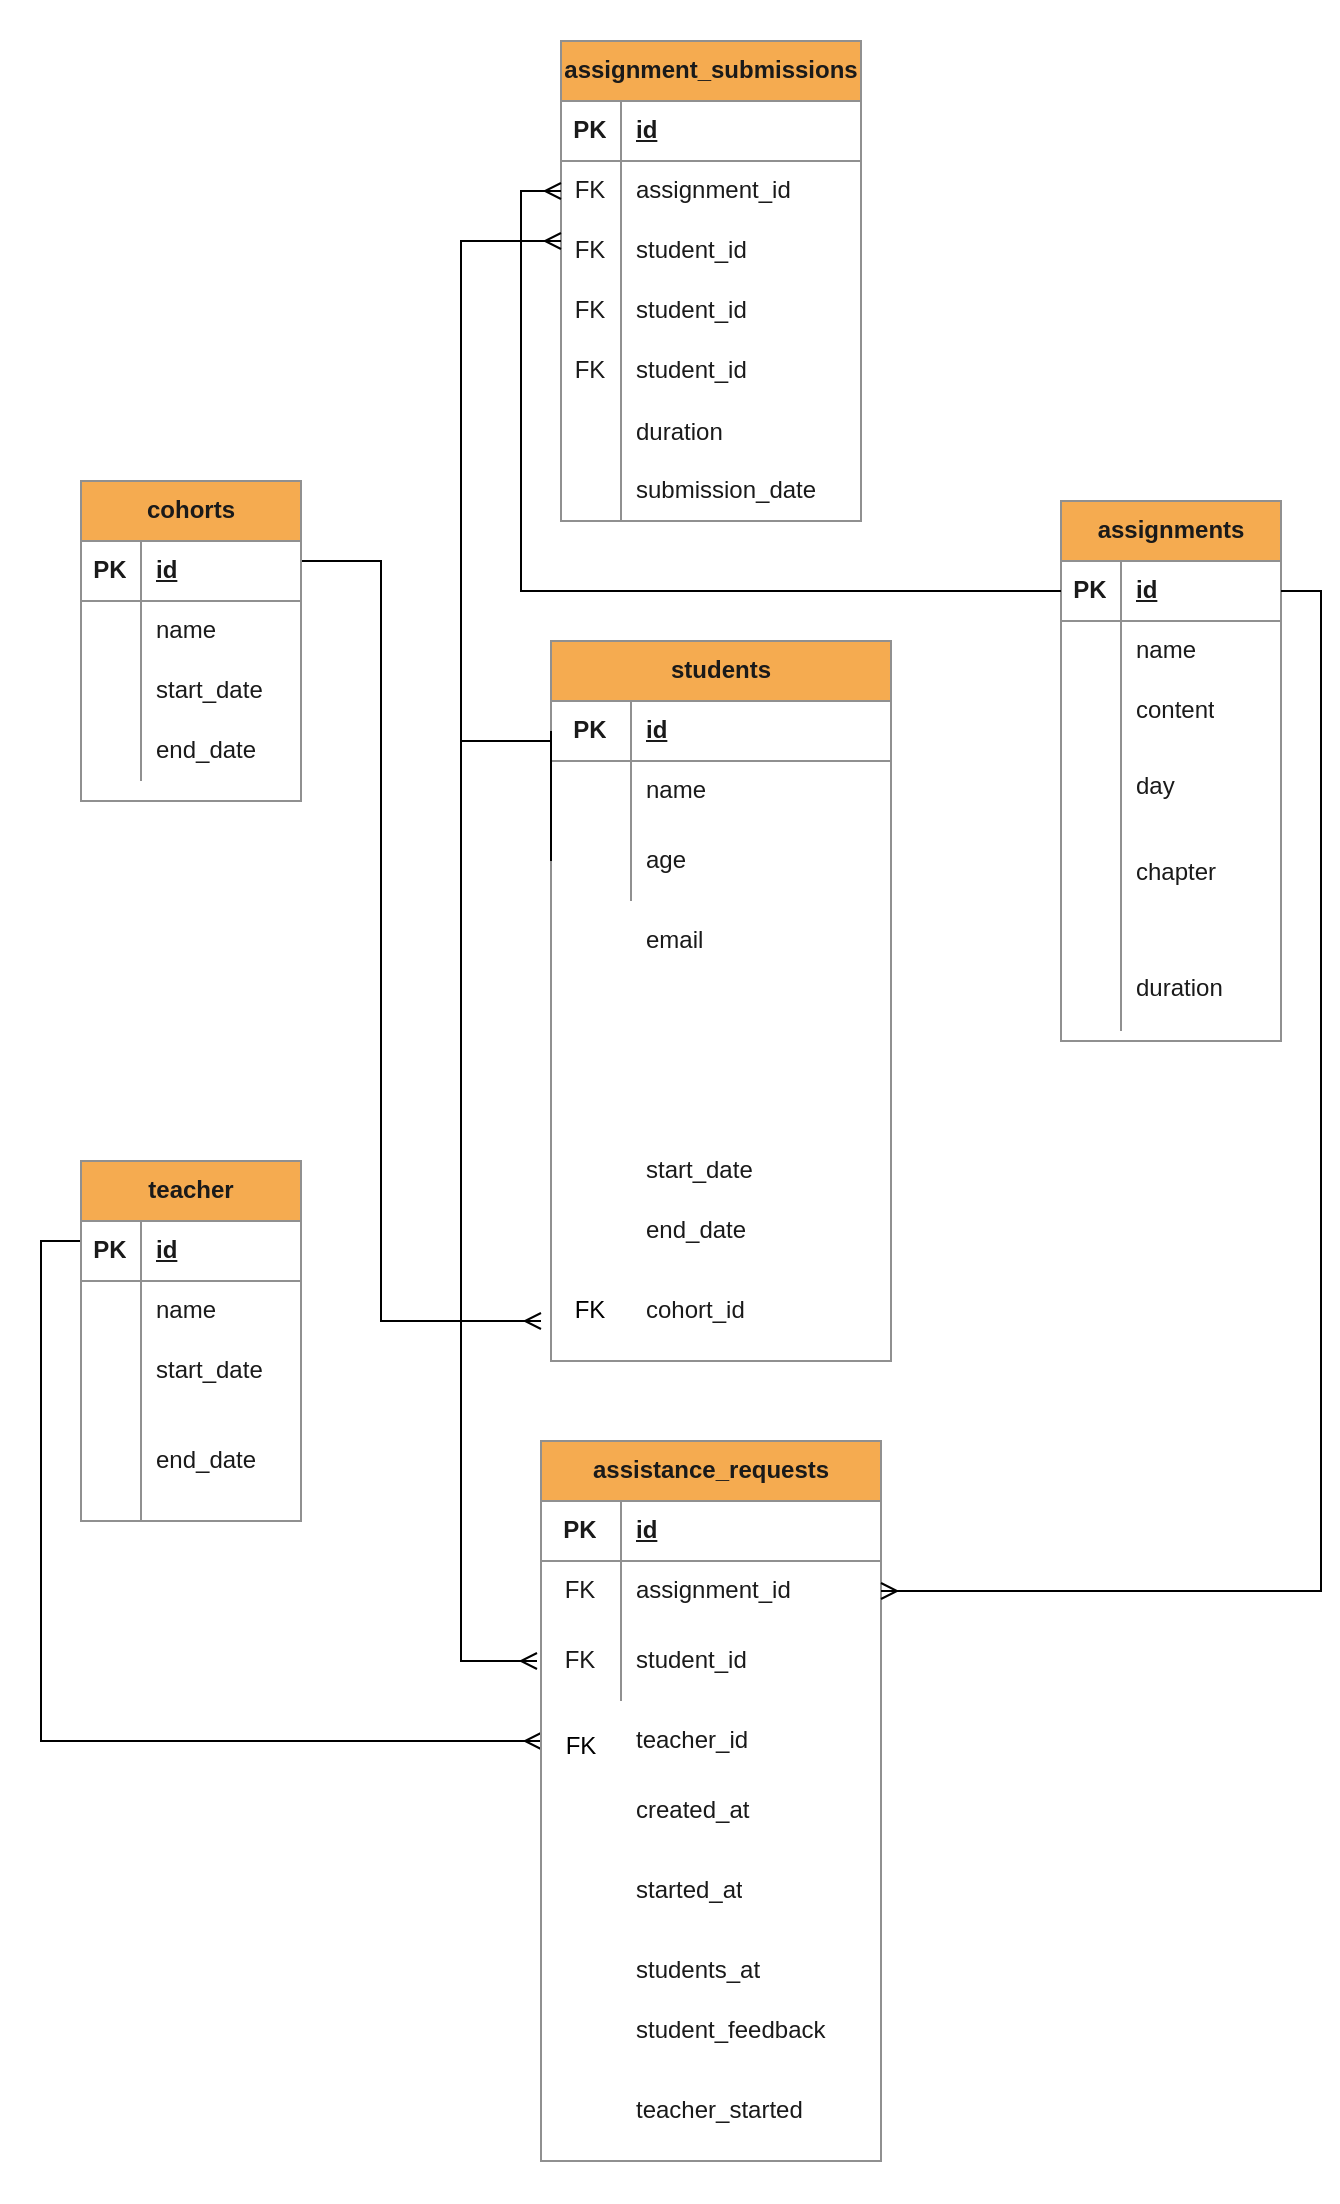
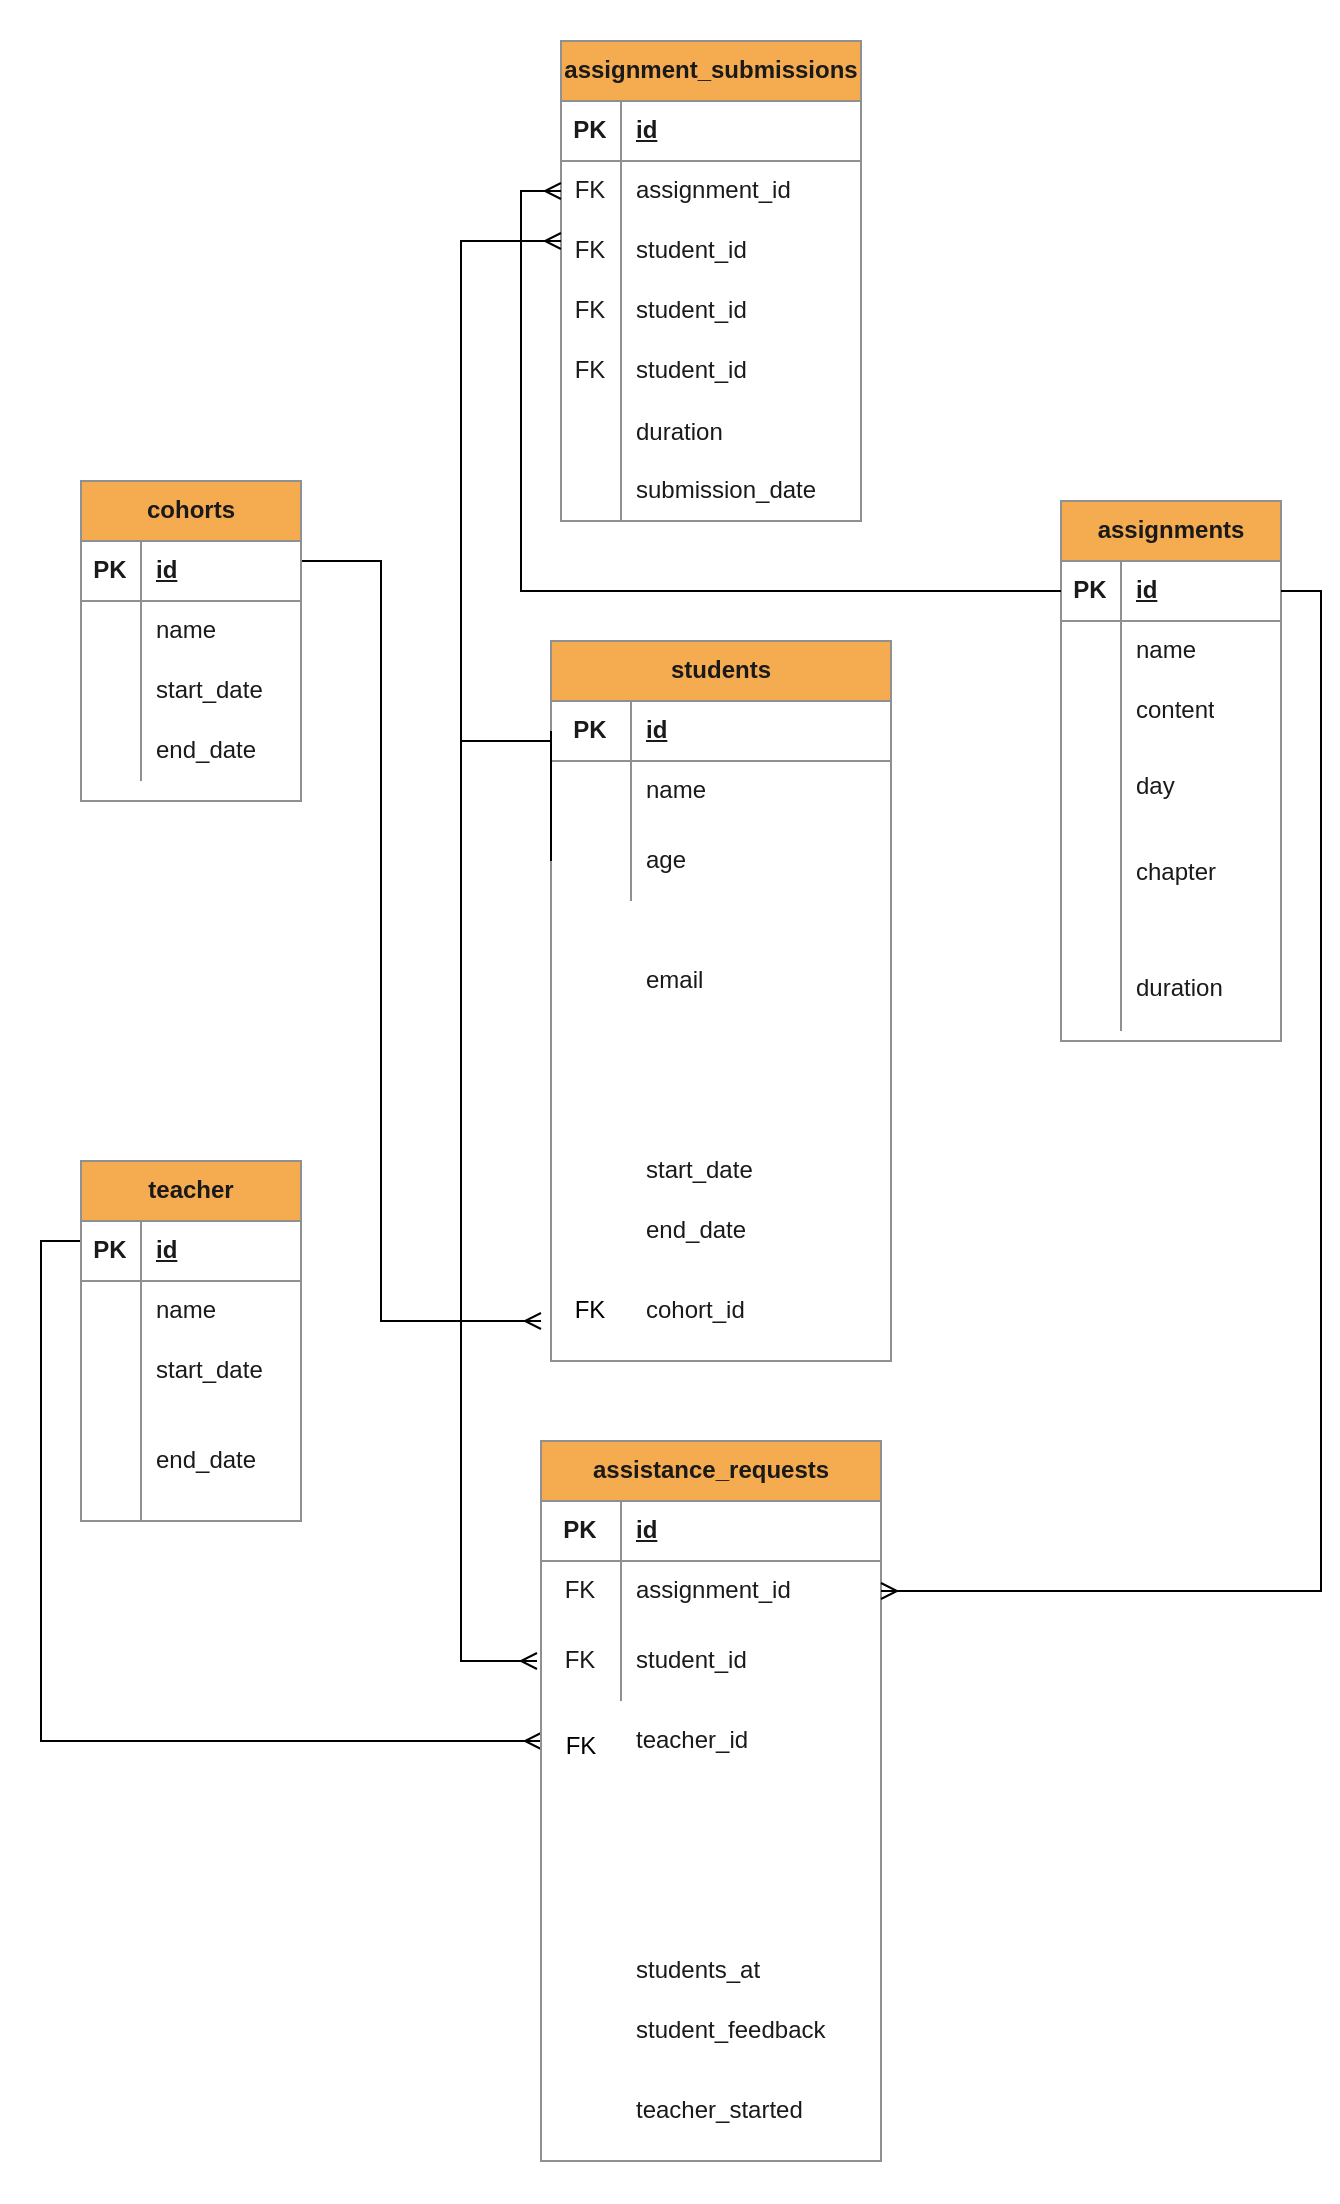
node "email": moved (741, 941) -> (741, 981)
node "created_at": removed
node "started_at": removed
